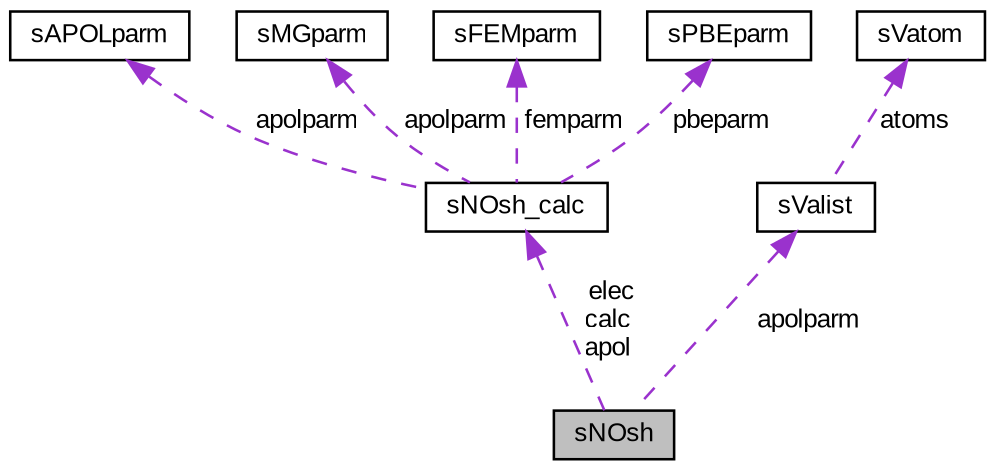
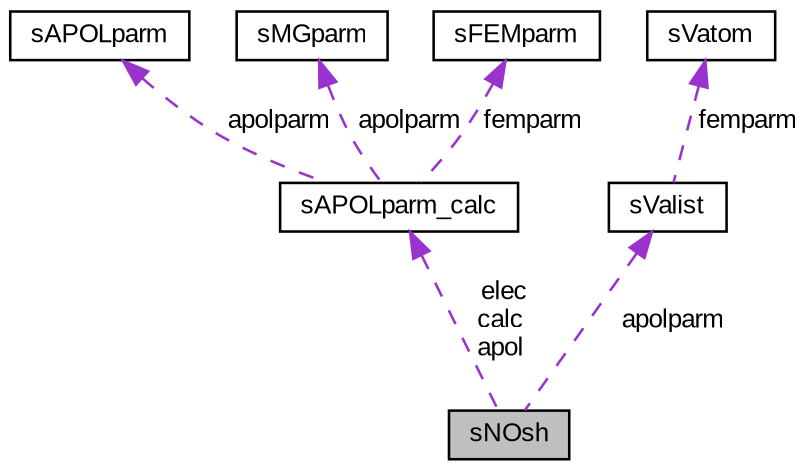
node "sPBEparm": removed
edge "sValist" -> "sVatom": label " atoms" -> " femparm"
node "sNOsh_calc": label "sNOsh_calc" -> "sAPOLparm_calc"
